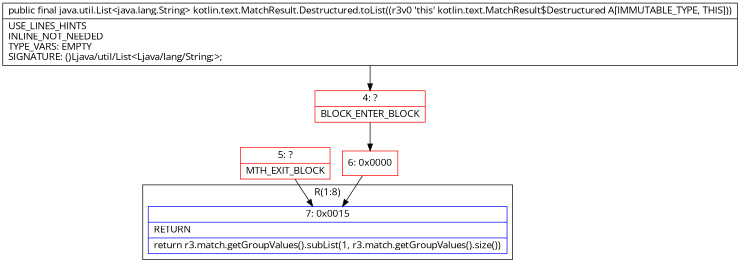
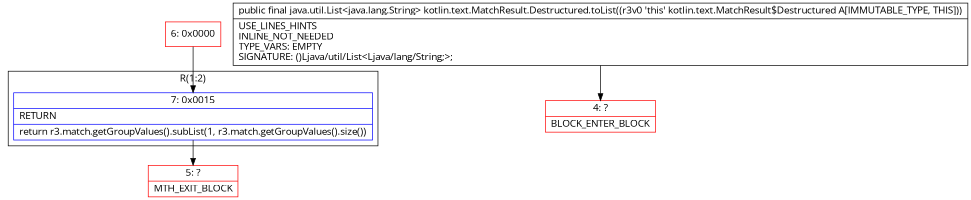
edge "4: ?" -> "6: 0x0000": removed
edge "5: ?" -> "7: 0x0015": reversed
cluster "R(1:8)": label "R(1:8)" -> "R(1:2)"
